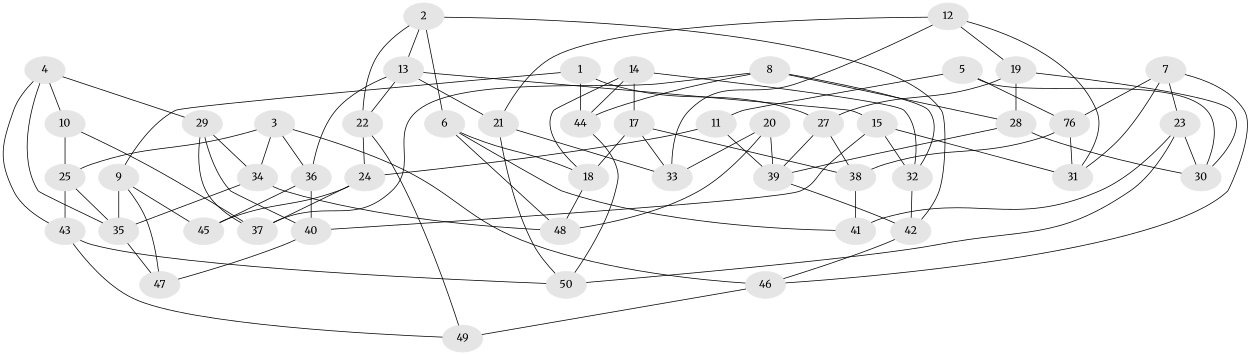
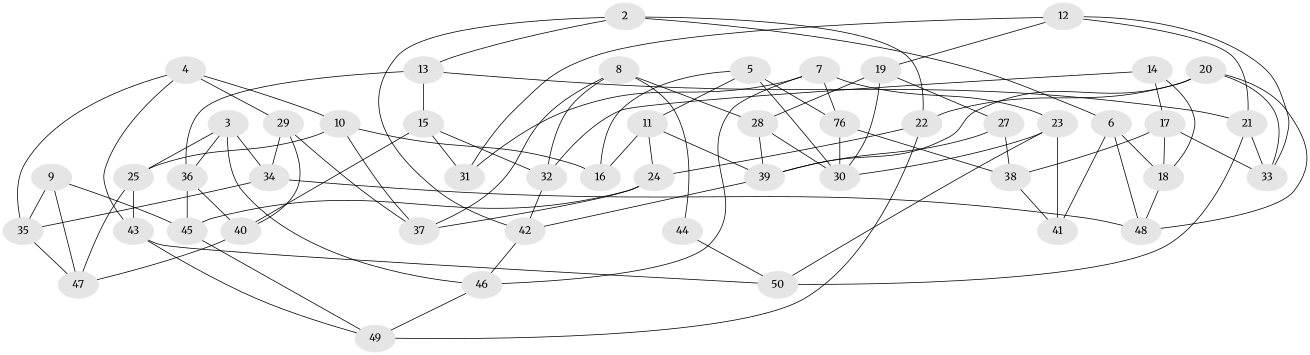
node "1": removed
edge "13" -- "22": now "20" -- "22"
edge "14" -- "44": removed
edge "76" -- "31": now "76" -- "30"
node "16": added
edge "25" -- "35": now "25" -- "47"
edge "45" -- "49": added
